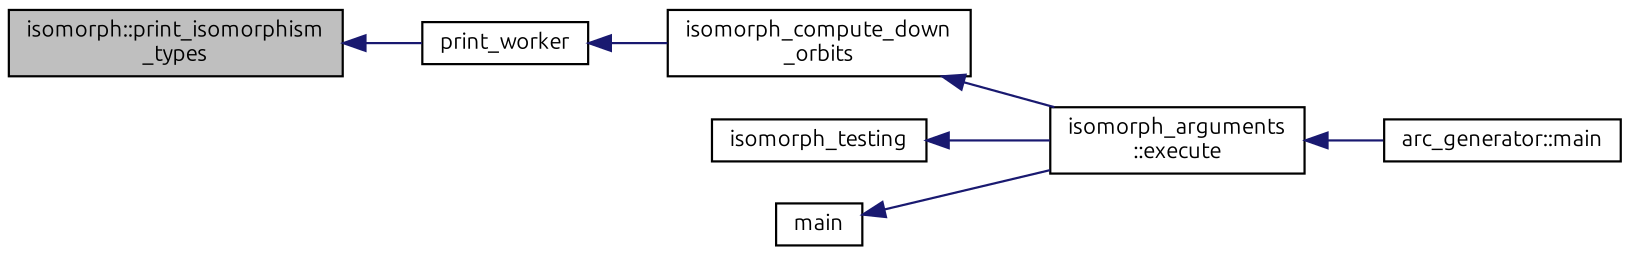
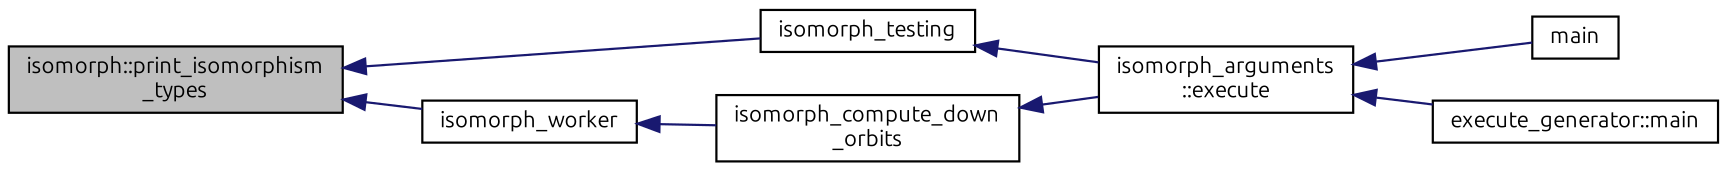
node "print_worker": label "print_worker" -> "isomorph_worker"
edge "isomorph_testing" -> "isomorph::print_isomorphism _types": added
node "arc_generator::main": label "arc_generator::main" -> "execute_generator::main"
edge "isomorph_arguments ::execute" -> "main": reversed
